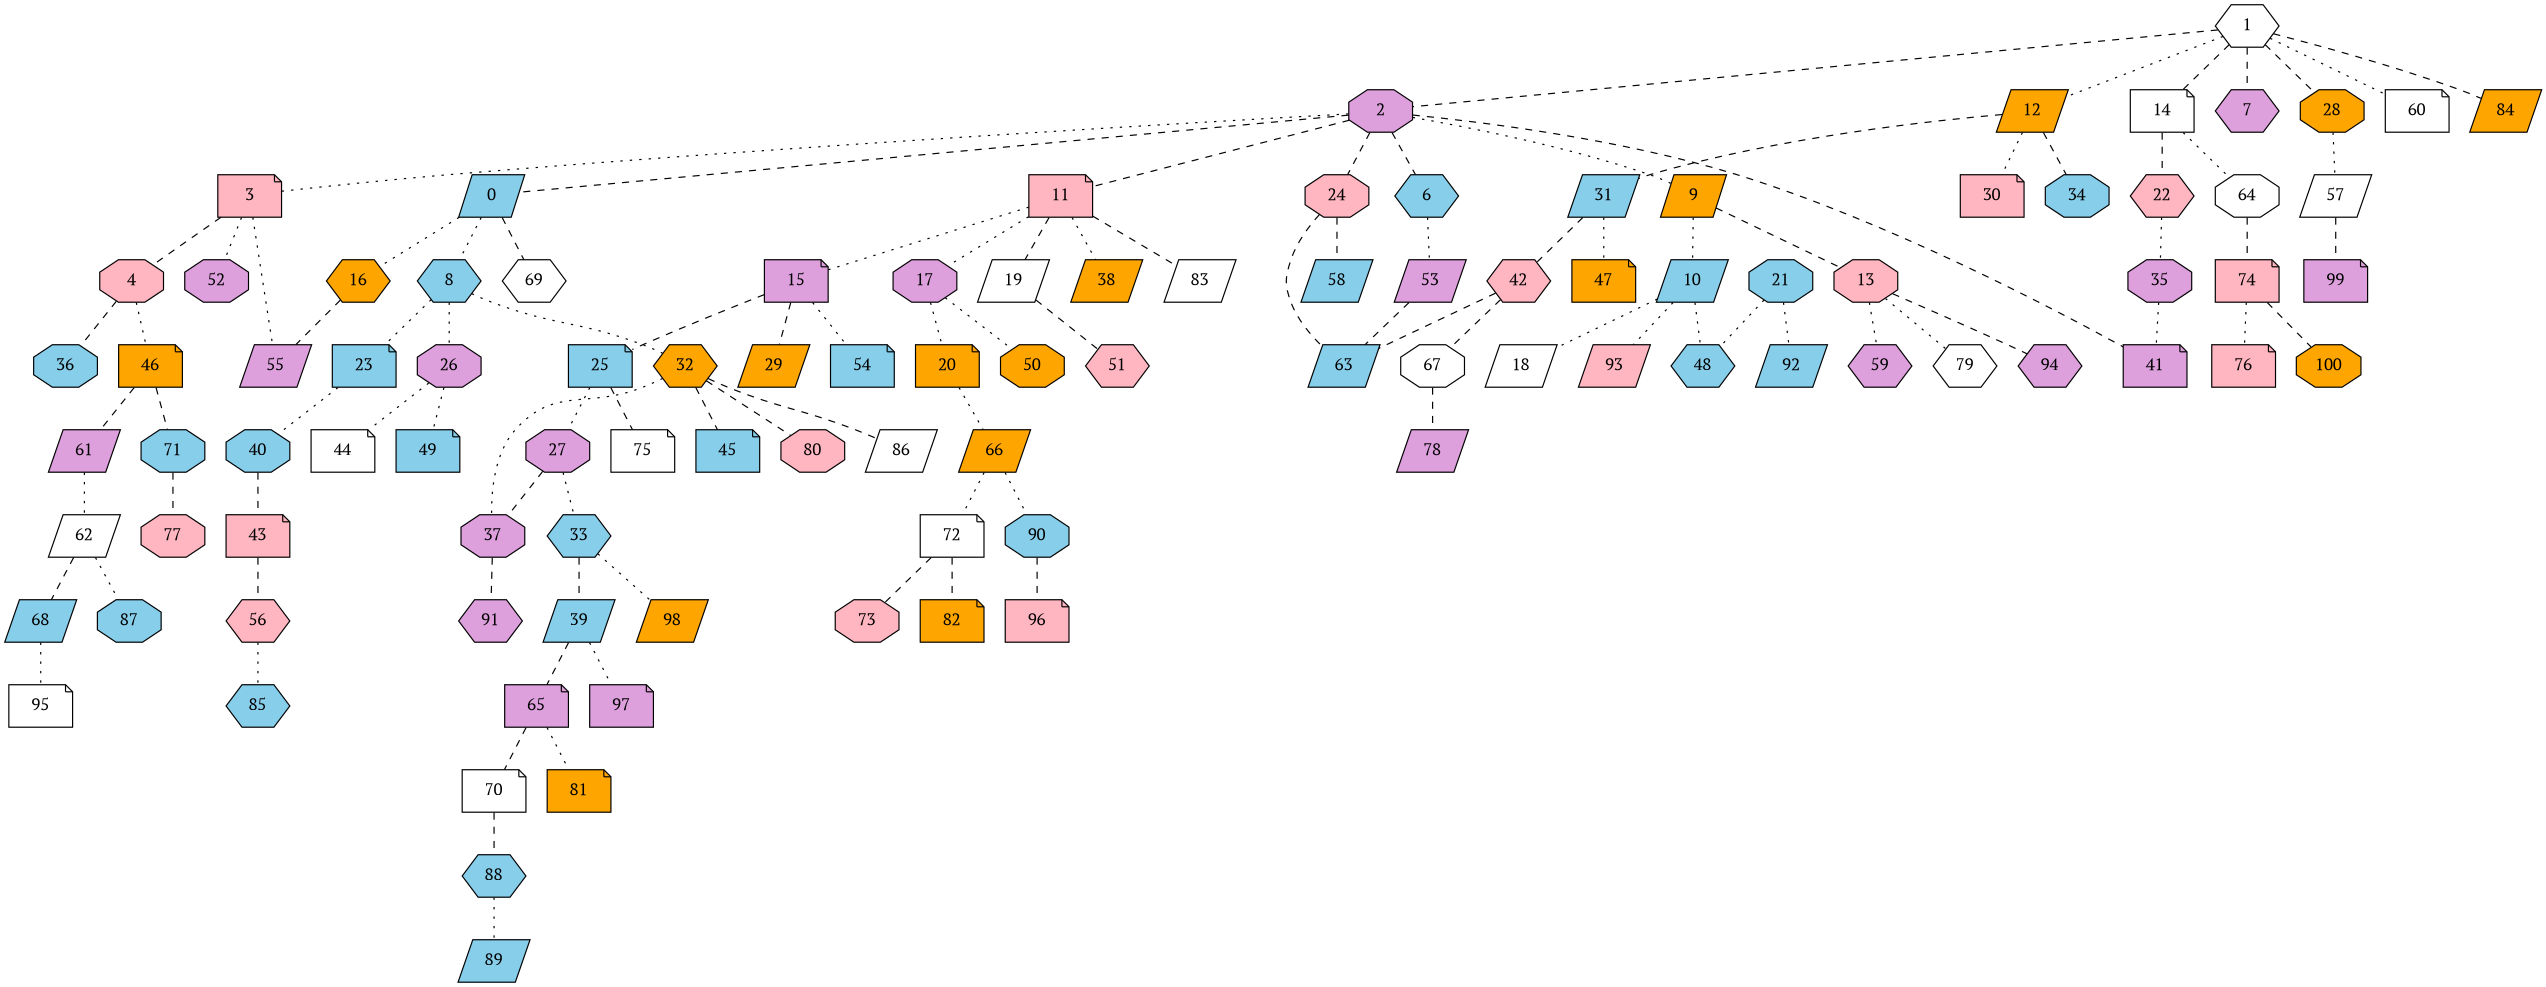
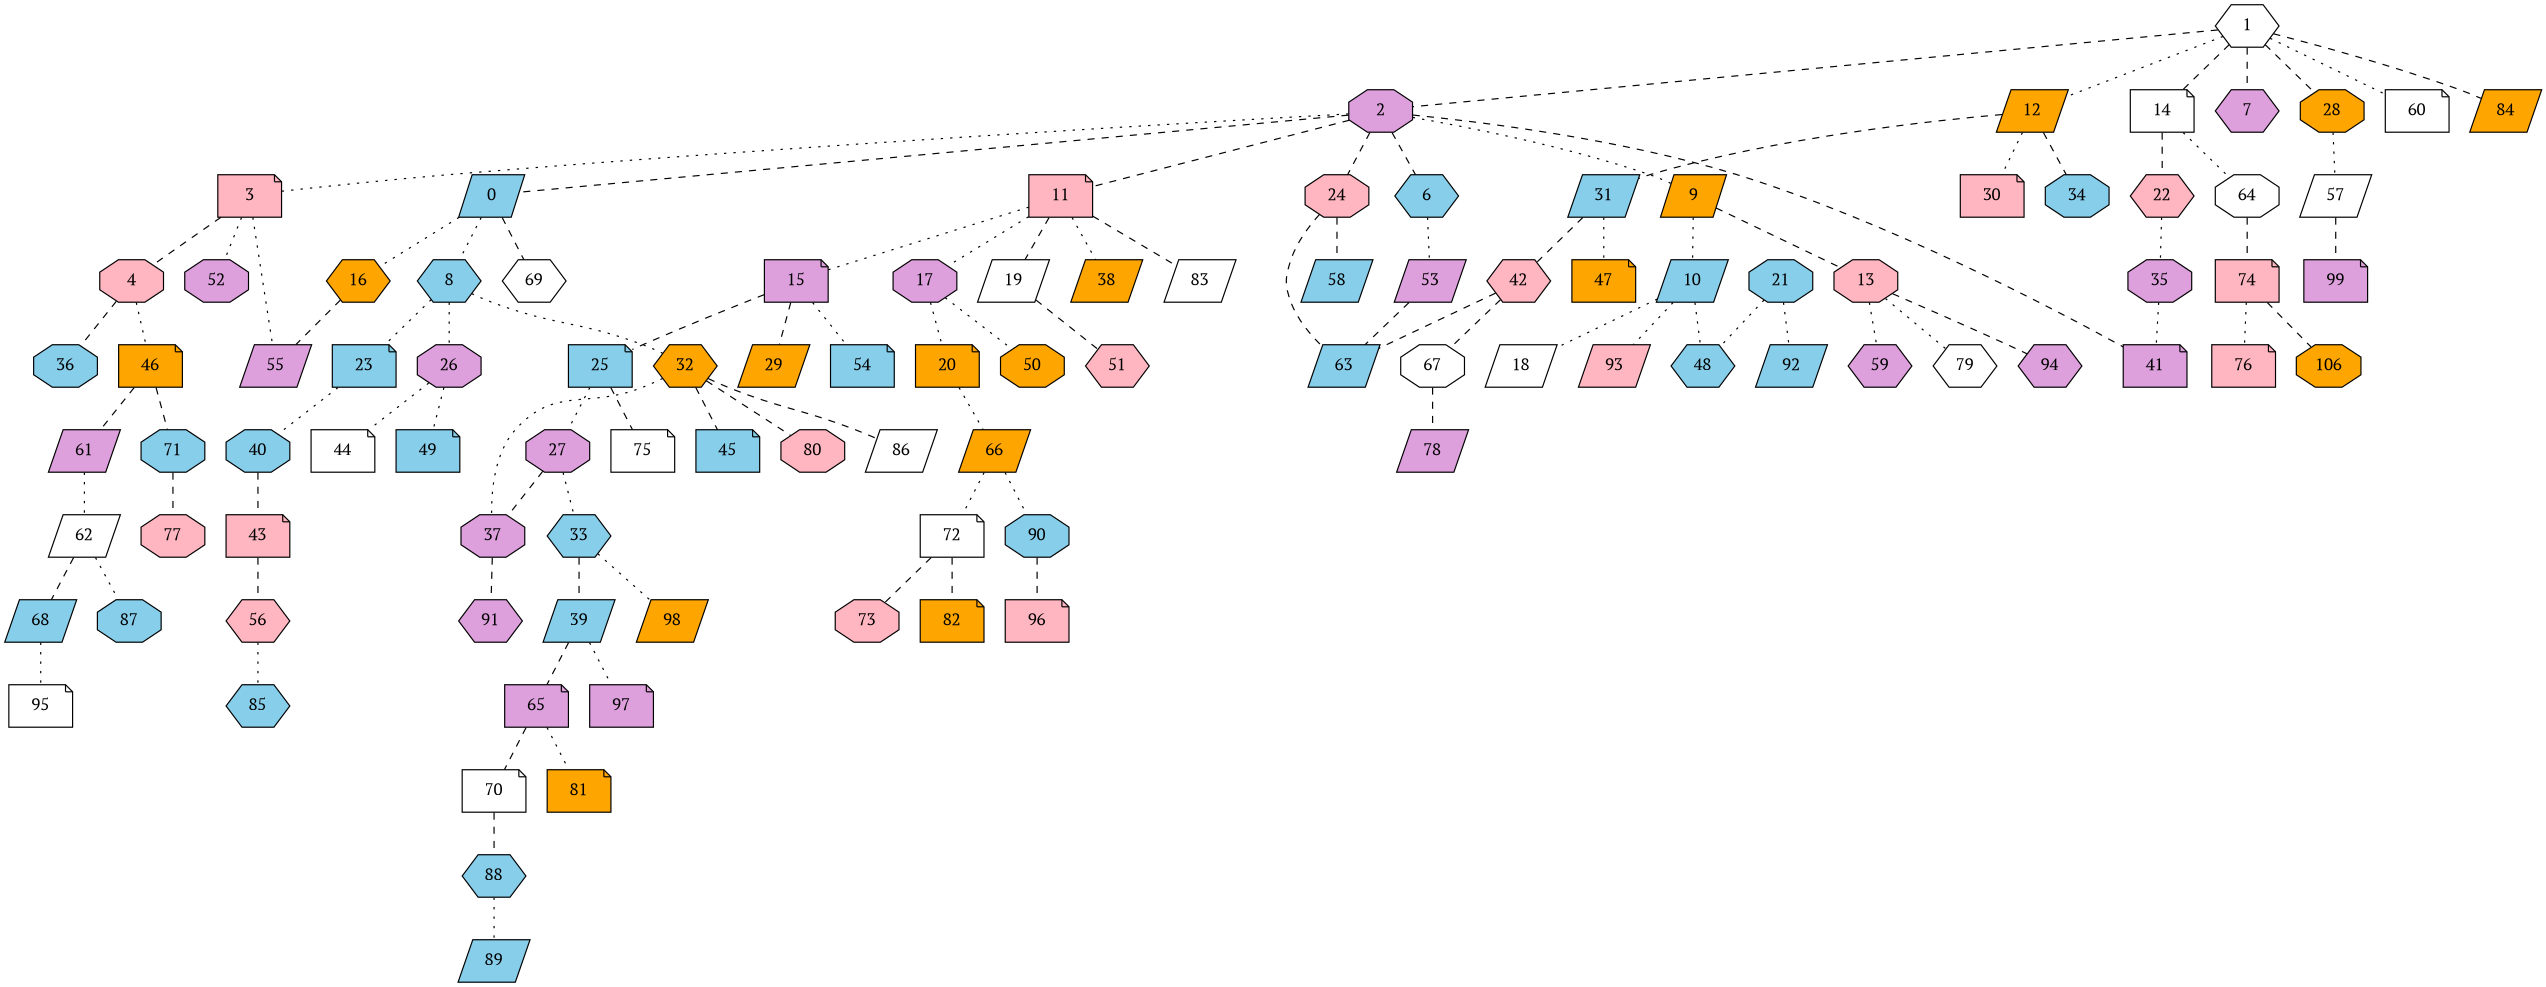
node "100": label "100" -> "106"
